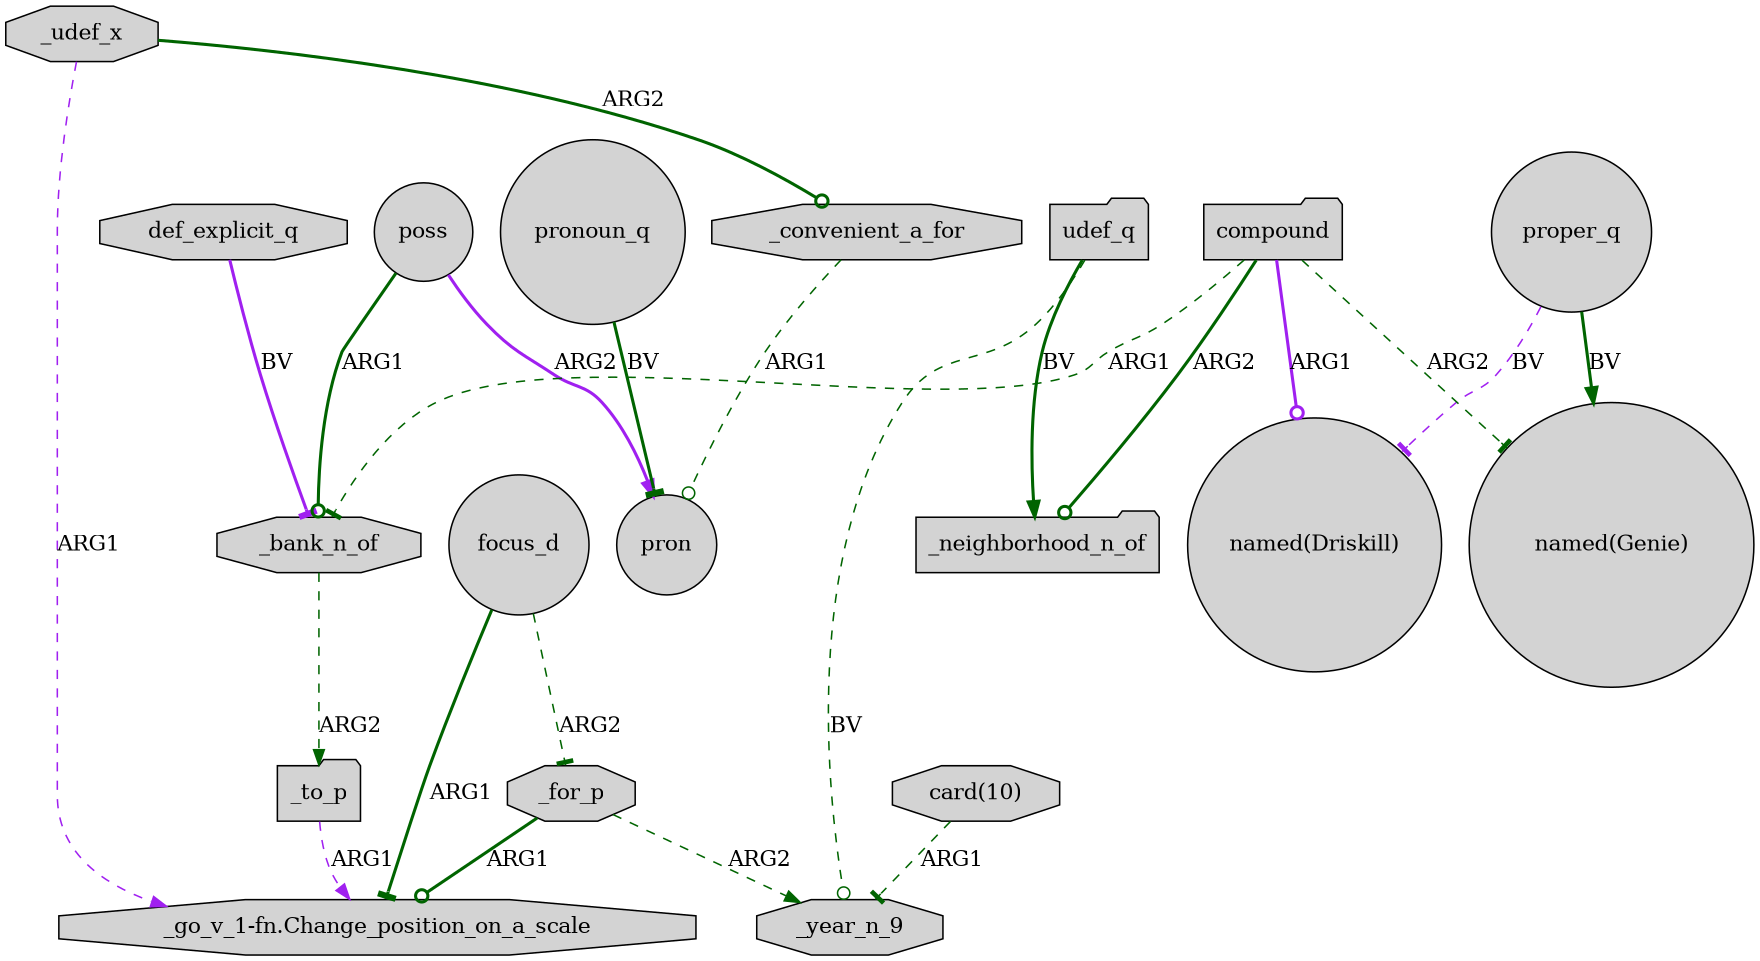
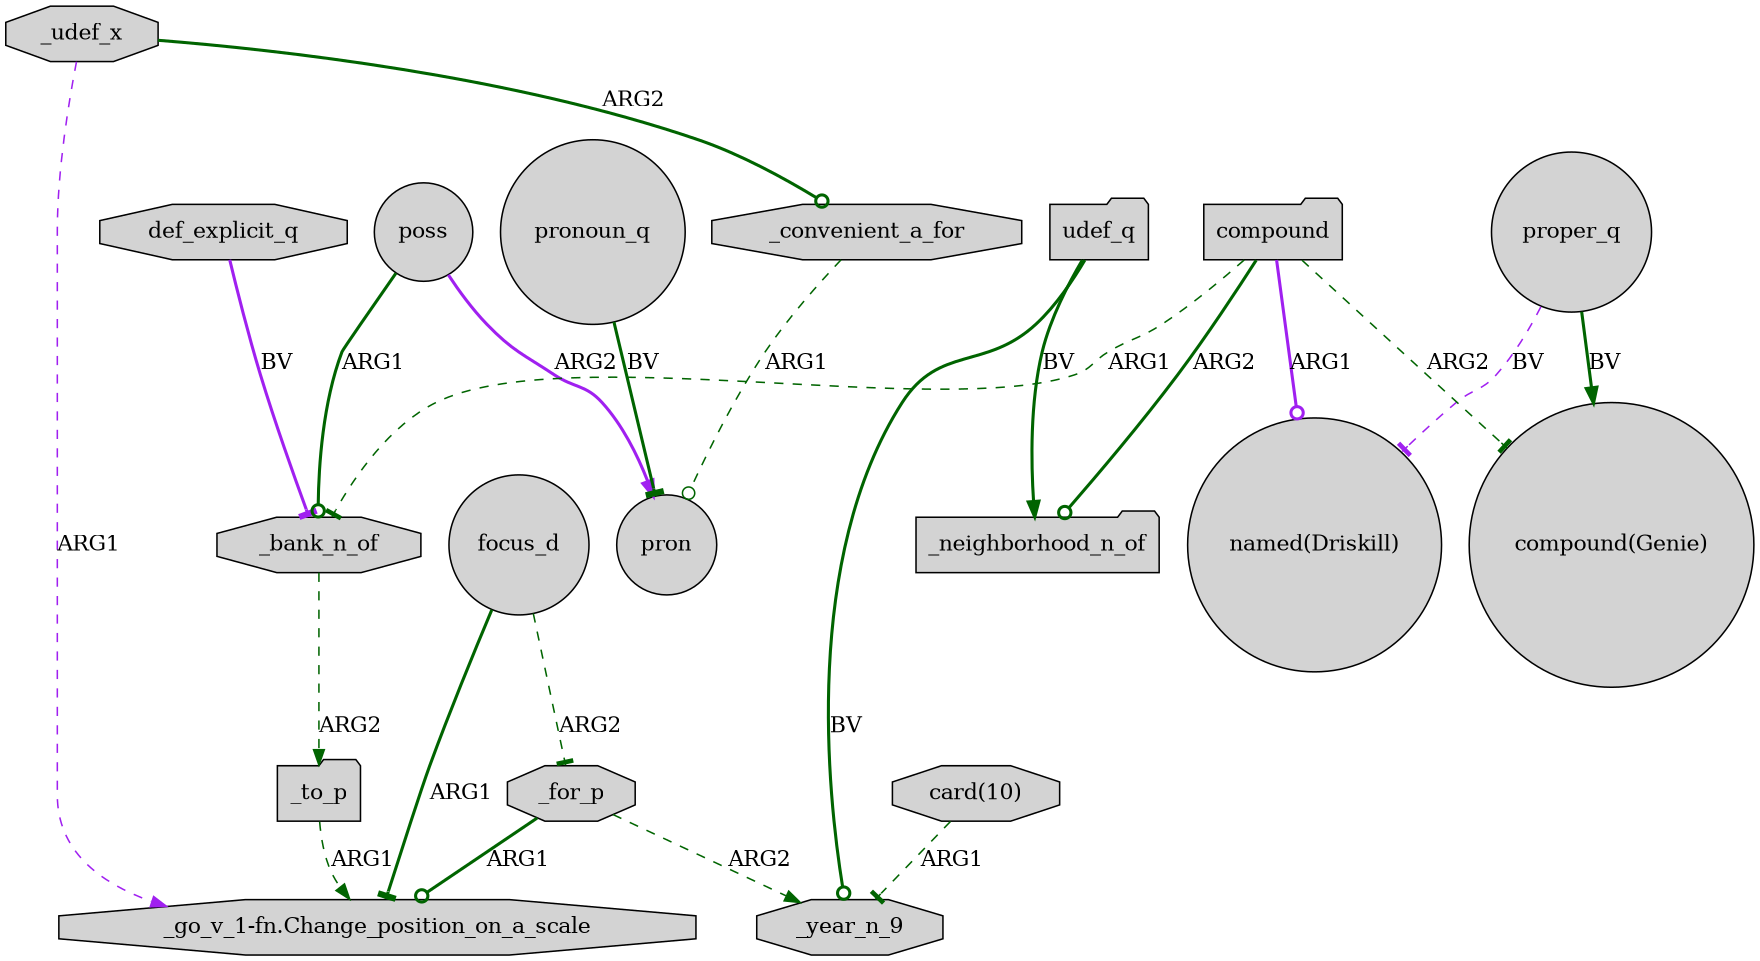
edge "udef_q" -> "_year_n_9": style dashed -> bold
node "named(Genie)": label "named(Genie)" -> "compound(Genie)"
edge "_to_p" -> "_go_v_1-fn.Change_position_on_a_scale": color purple -> darkgreen
